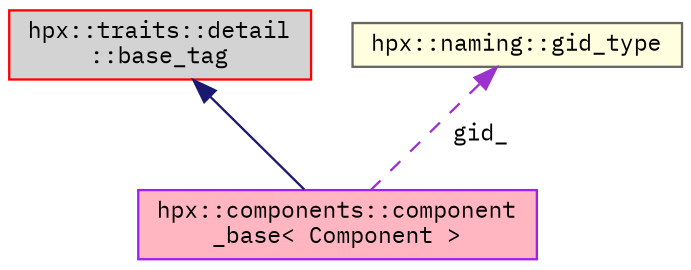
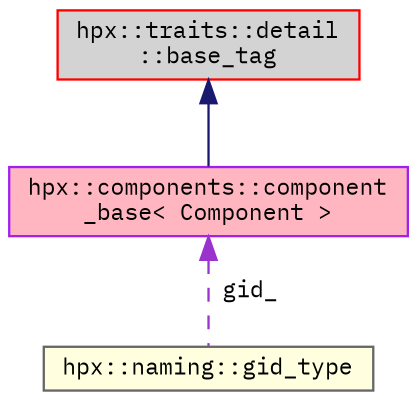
edge "hpx::components::component _base< Component >" -> "hpx::naming::gid_type": reversed
